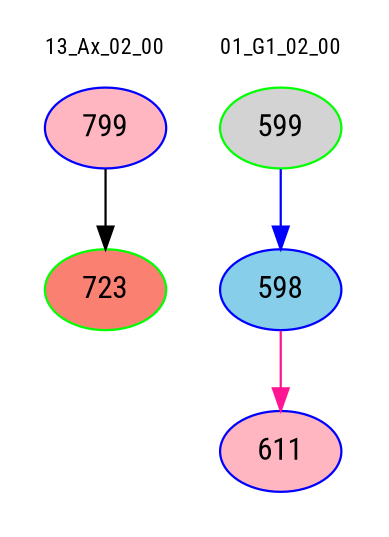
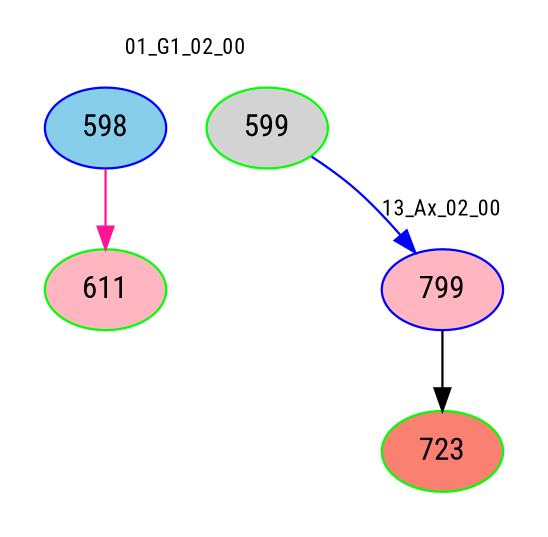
edge "599" -> "598": now "599" -> "799"
node "611": color blue -> green
